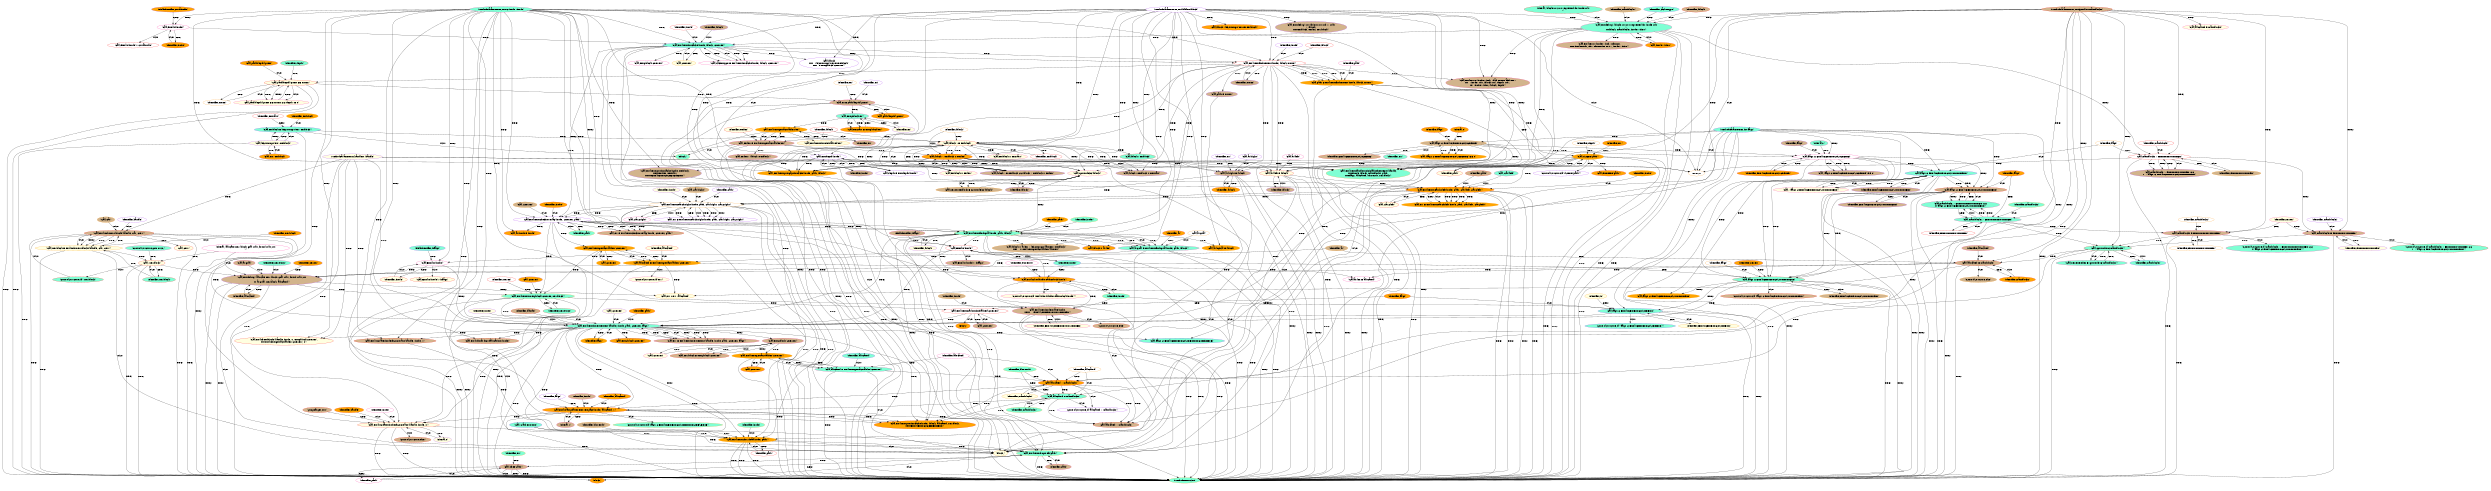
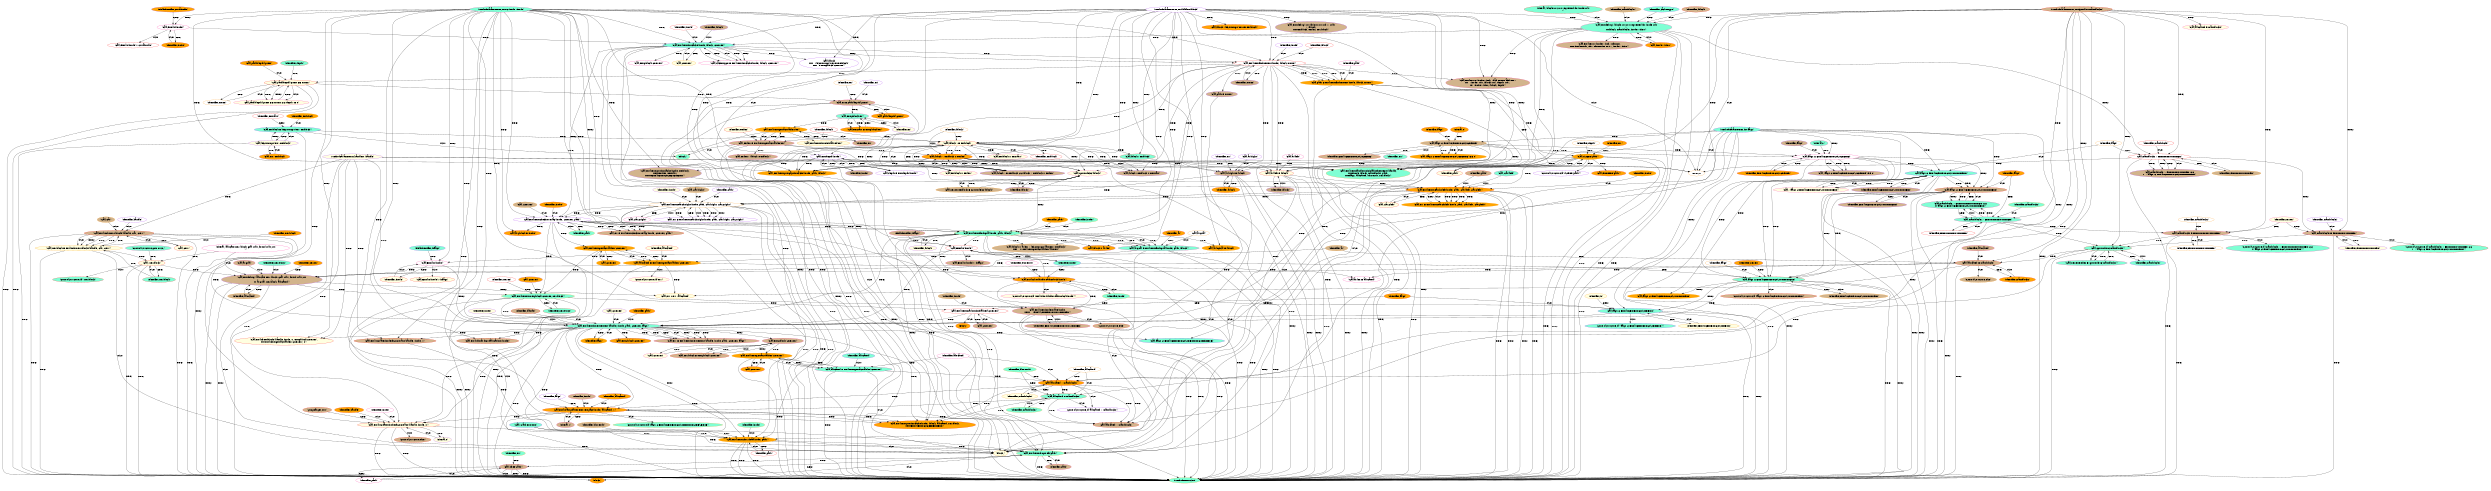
node "(ControlStructure,if (IS_INIT(path)))": label "(ControlStructure,if (IS_INIT(path)))" -> "(ControlStructure,if (IS_ERR(path)))"
node "(Call,ar.inode = inode)": label "(Call,ar.inode = inode)" -> "(Call,ar.pblock = inode)"
edge "(ControlStructure,if (!newblock))" -> "(Call,ext4_mb_new_blocks(handle, &ar, &err))": now "(Call,&err)" -> "(Call,ext4_mb_new_blocks(handle, &ar, &err))"
node "(Identifier,EXT4_STATE_DIO_UNWRITTEN)": fillcolor lightyellow -> tan
